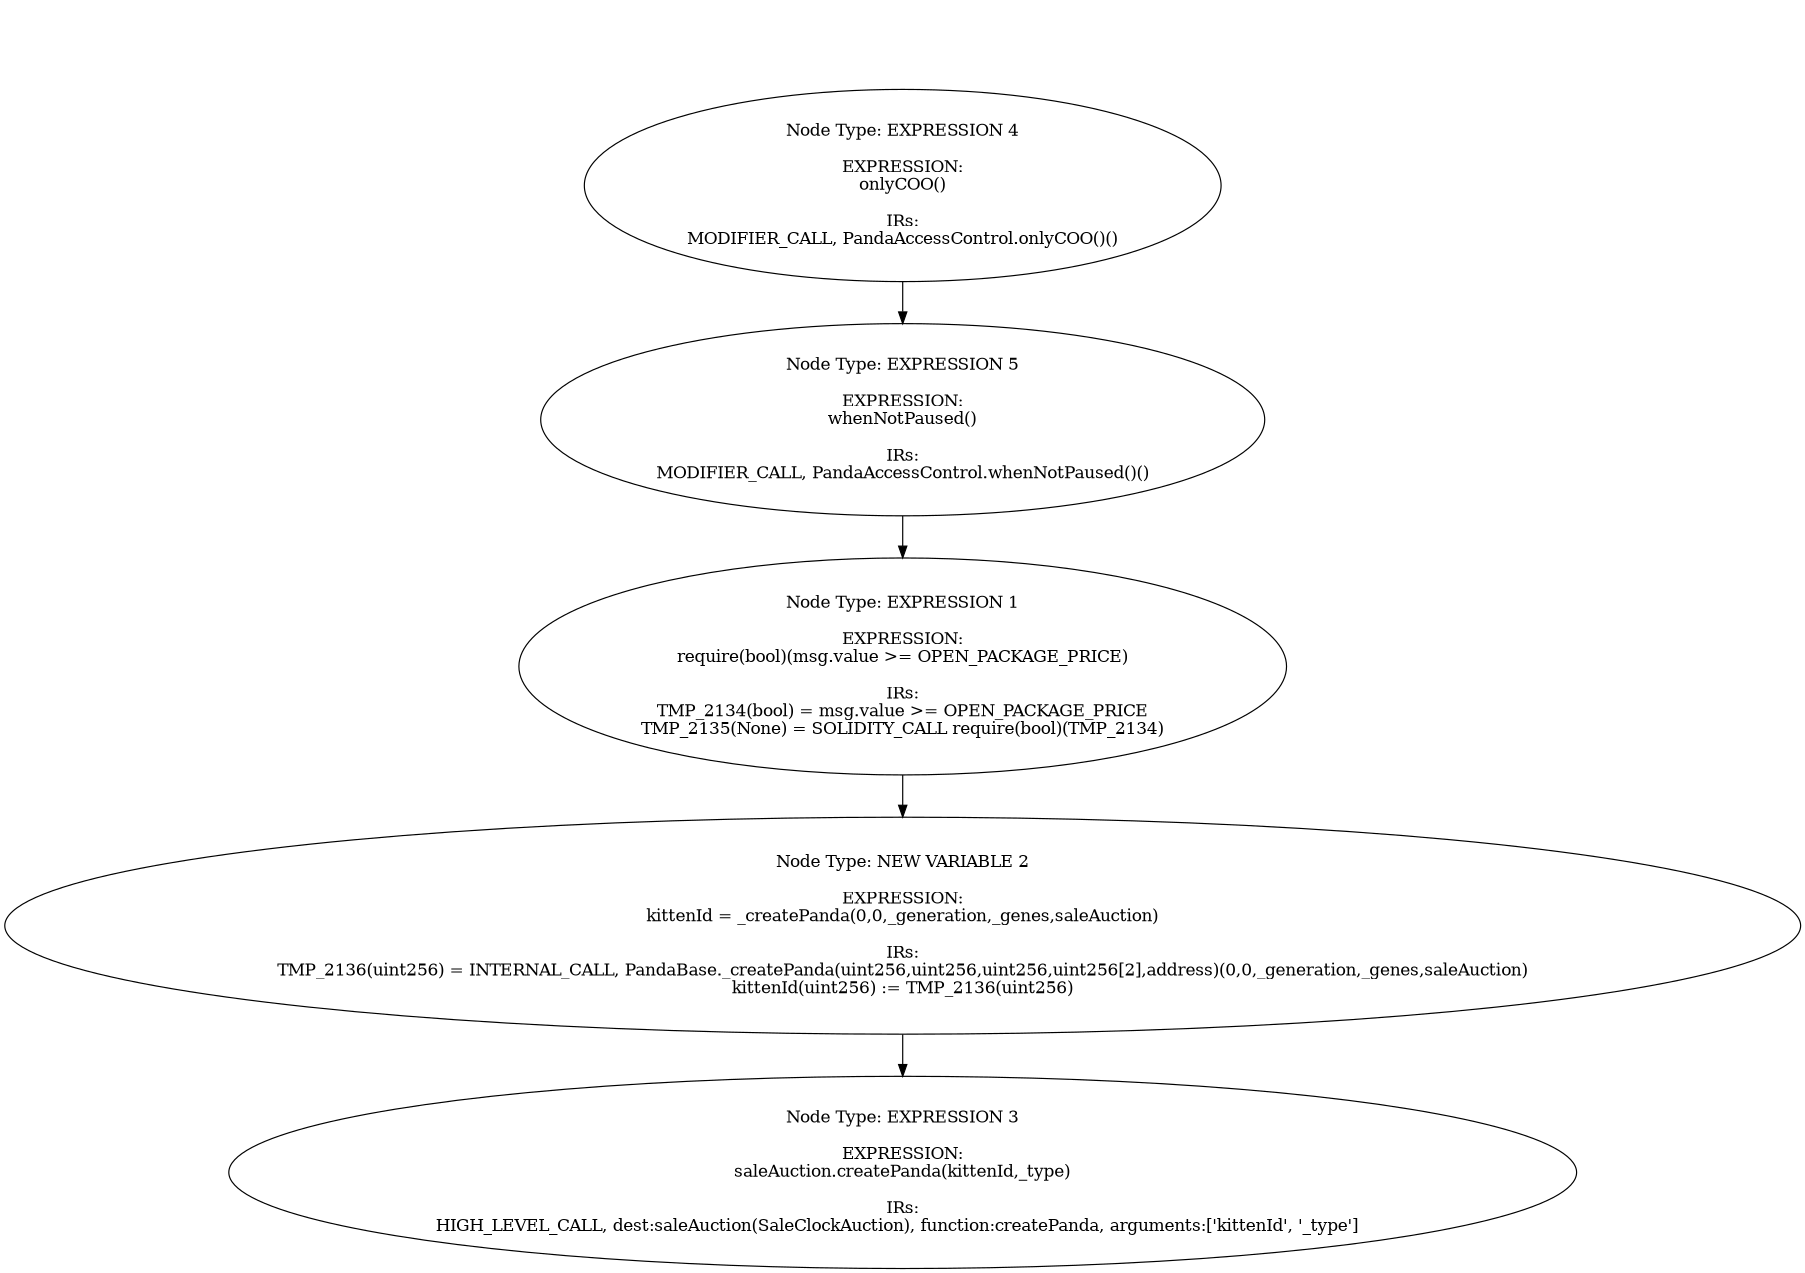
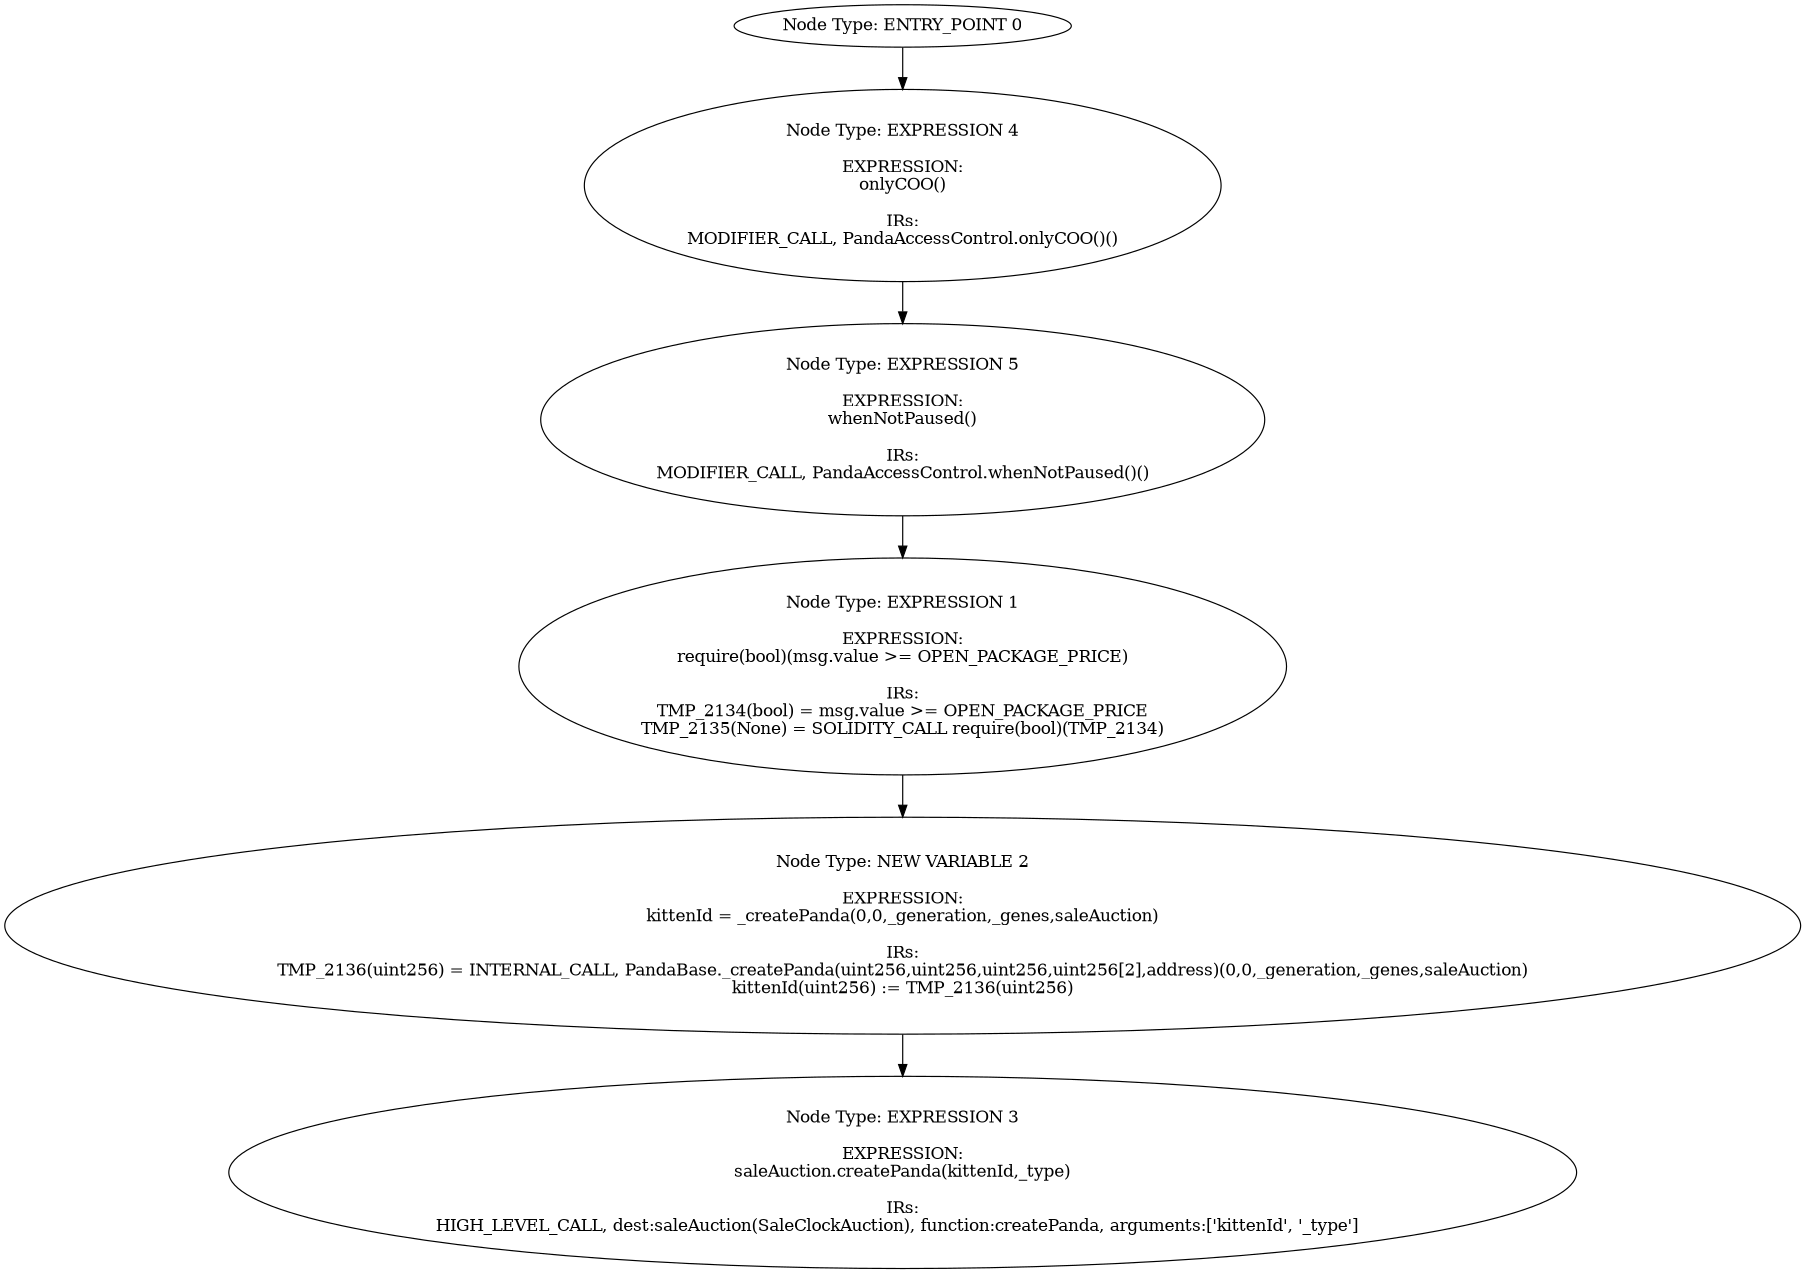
node "Node Type: ENTRY_POINT 0": added
